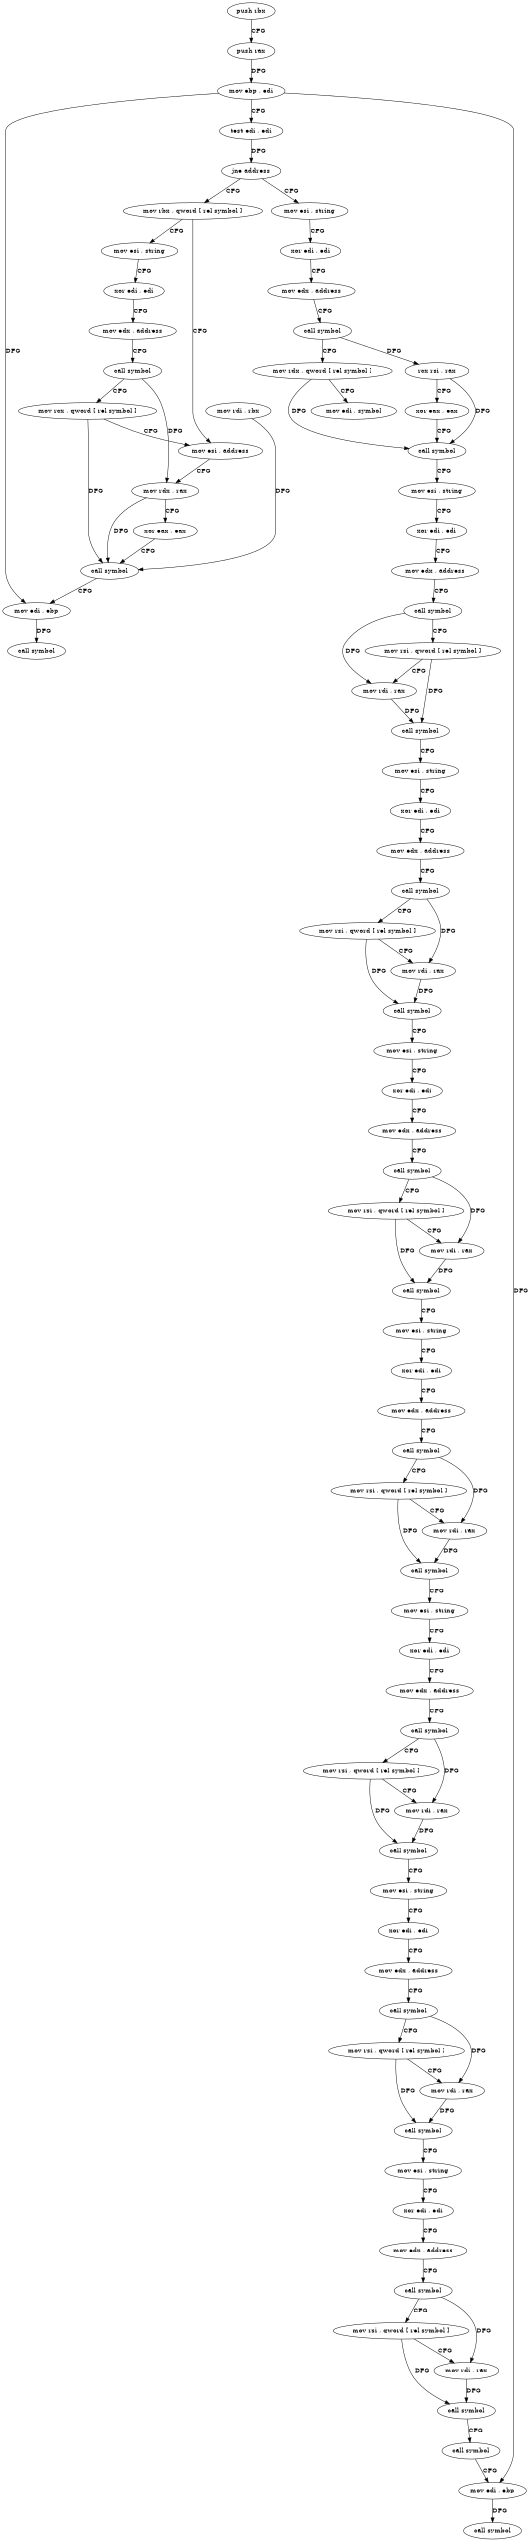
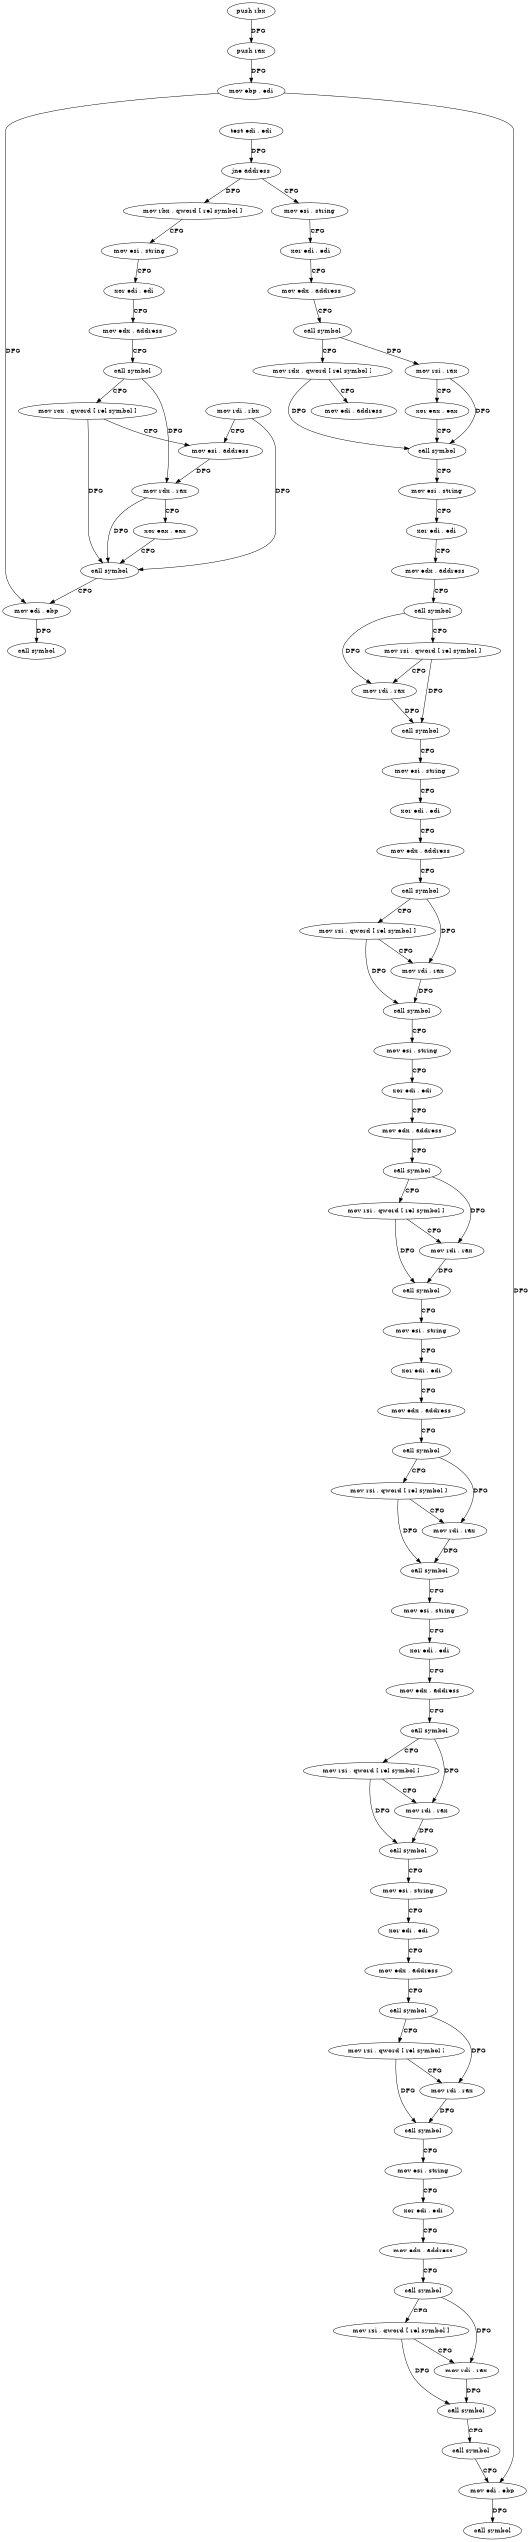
edge "push rbx" -> "push rax": label "CFG" -> "DFG"
edge "mov ebp , edi" -> "test edi , edi": removed, label "CFG"
edge "jne address" -> "mov rbx , qword [ rel symbol ]": label "CFG" -> "DFG"
edge "mov rbx , qword [ rel symbol ]" -> "mov esi , address": now "mov rdi , rbx" -> "mov esi , address"
node "rcx rsi , rax": label "rcx rsi , rax" -> "mov rsi , rax"
node "mov edi , symbol": label "mov edi , symbol" -> "mov edi , address"
edge "mov esi , address" -> "mov rdx , rax": label "CFG" -> "DFG"
